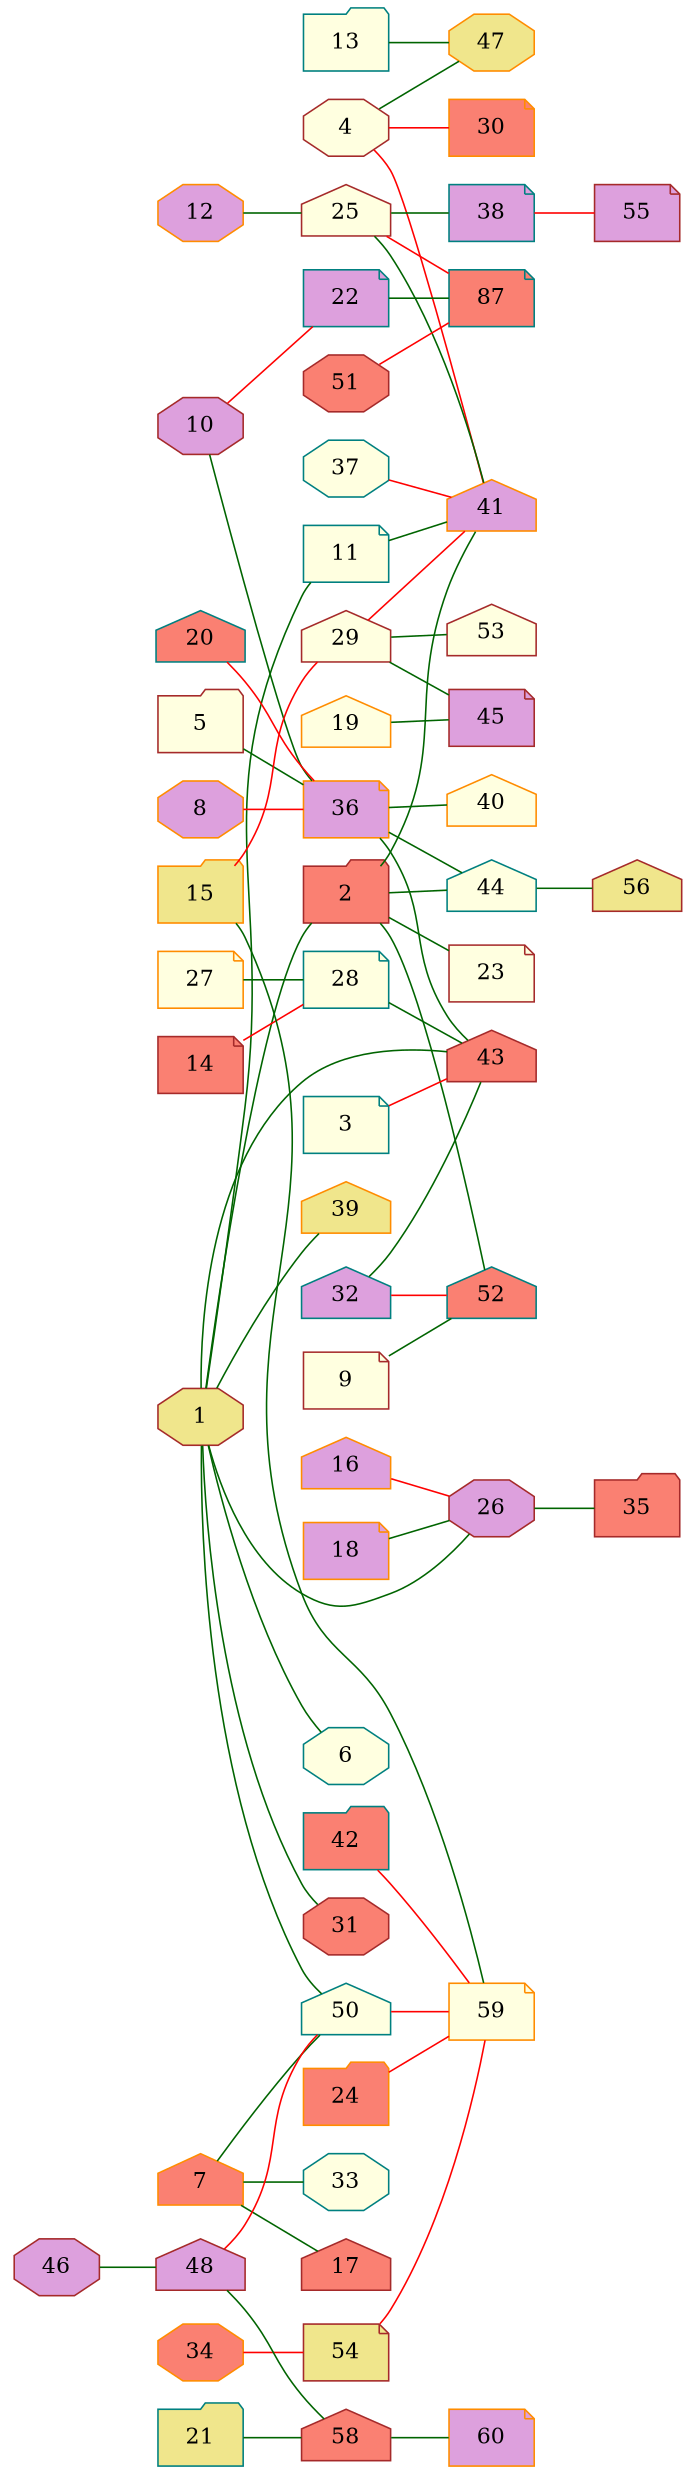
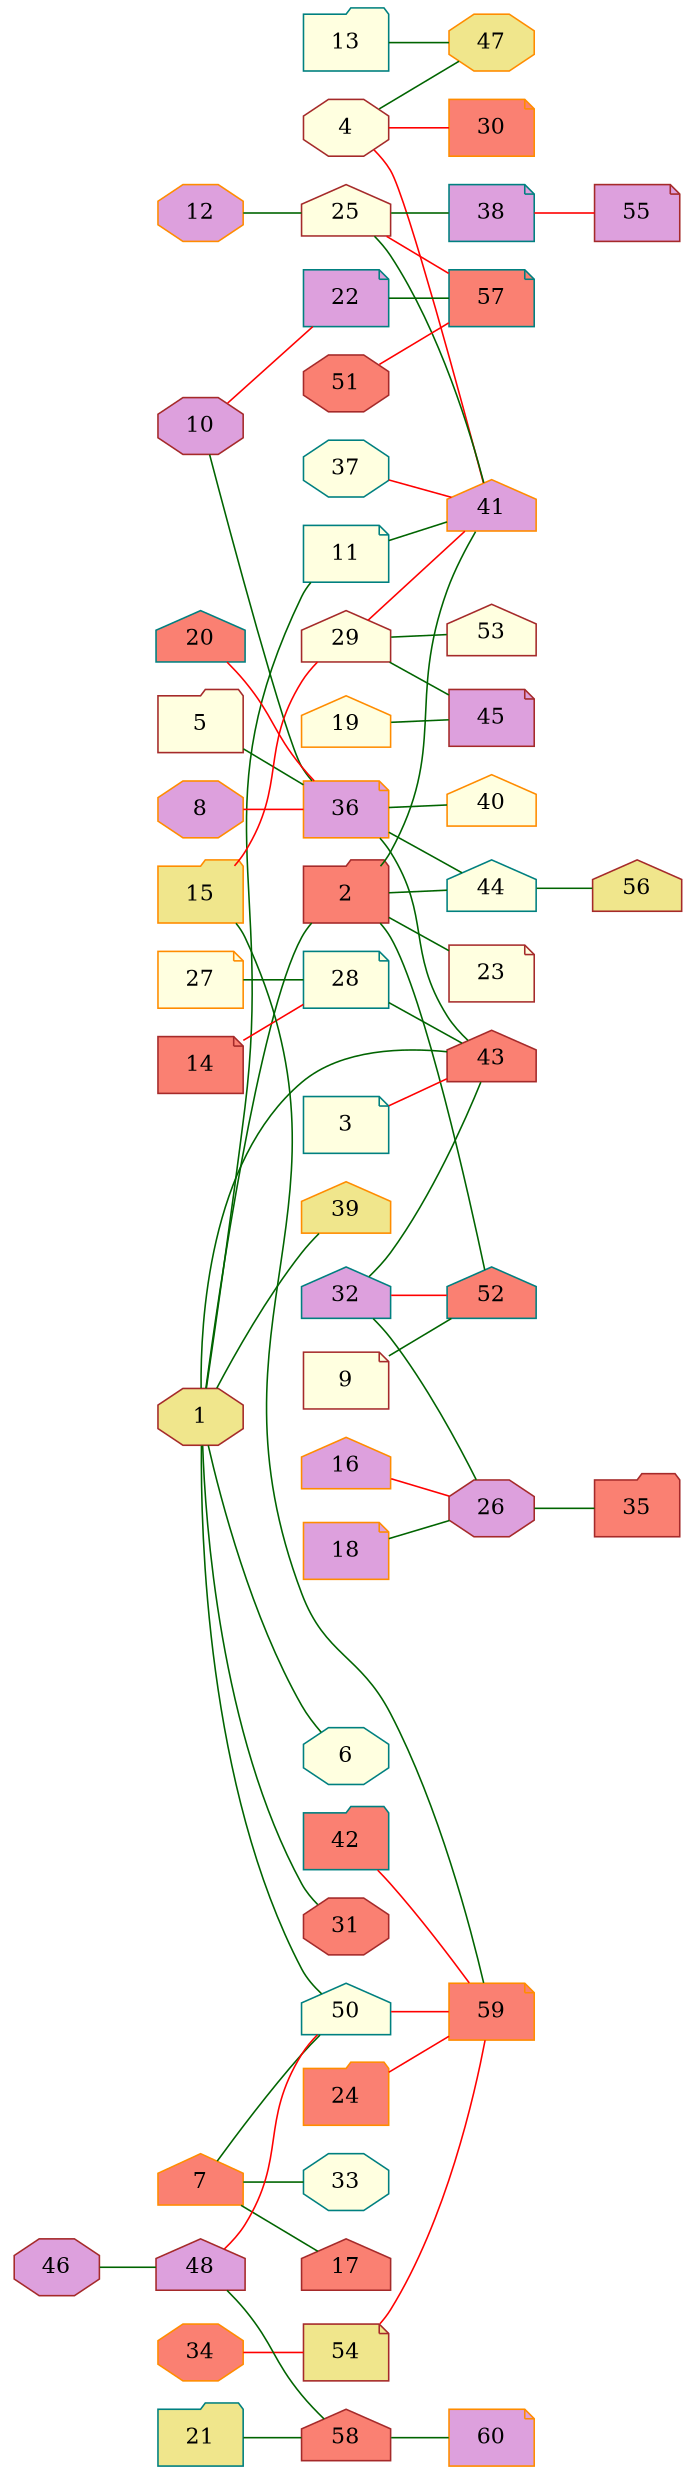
node "87": label "87" -> "57"
edge "1" -- "26": now "32" -- "26"
node "59": fillcolor lightyellow -> salmon
